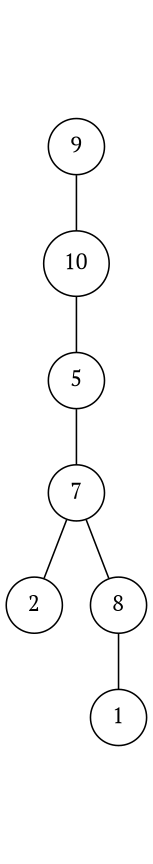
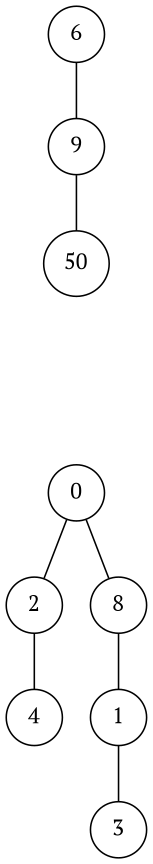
node "6": added
node "10": label "10" -> "50"
node "5": removed
node "7": label "7" -> "0"
node "4": added
node "3": added
